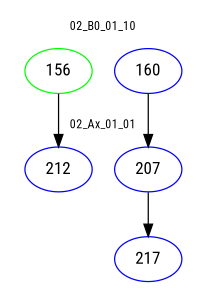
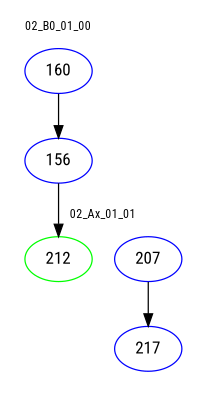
cluster "02_B0_01_10": label "02_B0_01_10" -> "02_B0_01_00"
node "156": color green -> blue
edge "160" -> "207": now "160" -> "156"
node "212": color blue -> green
